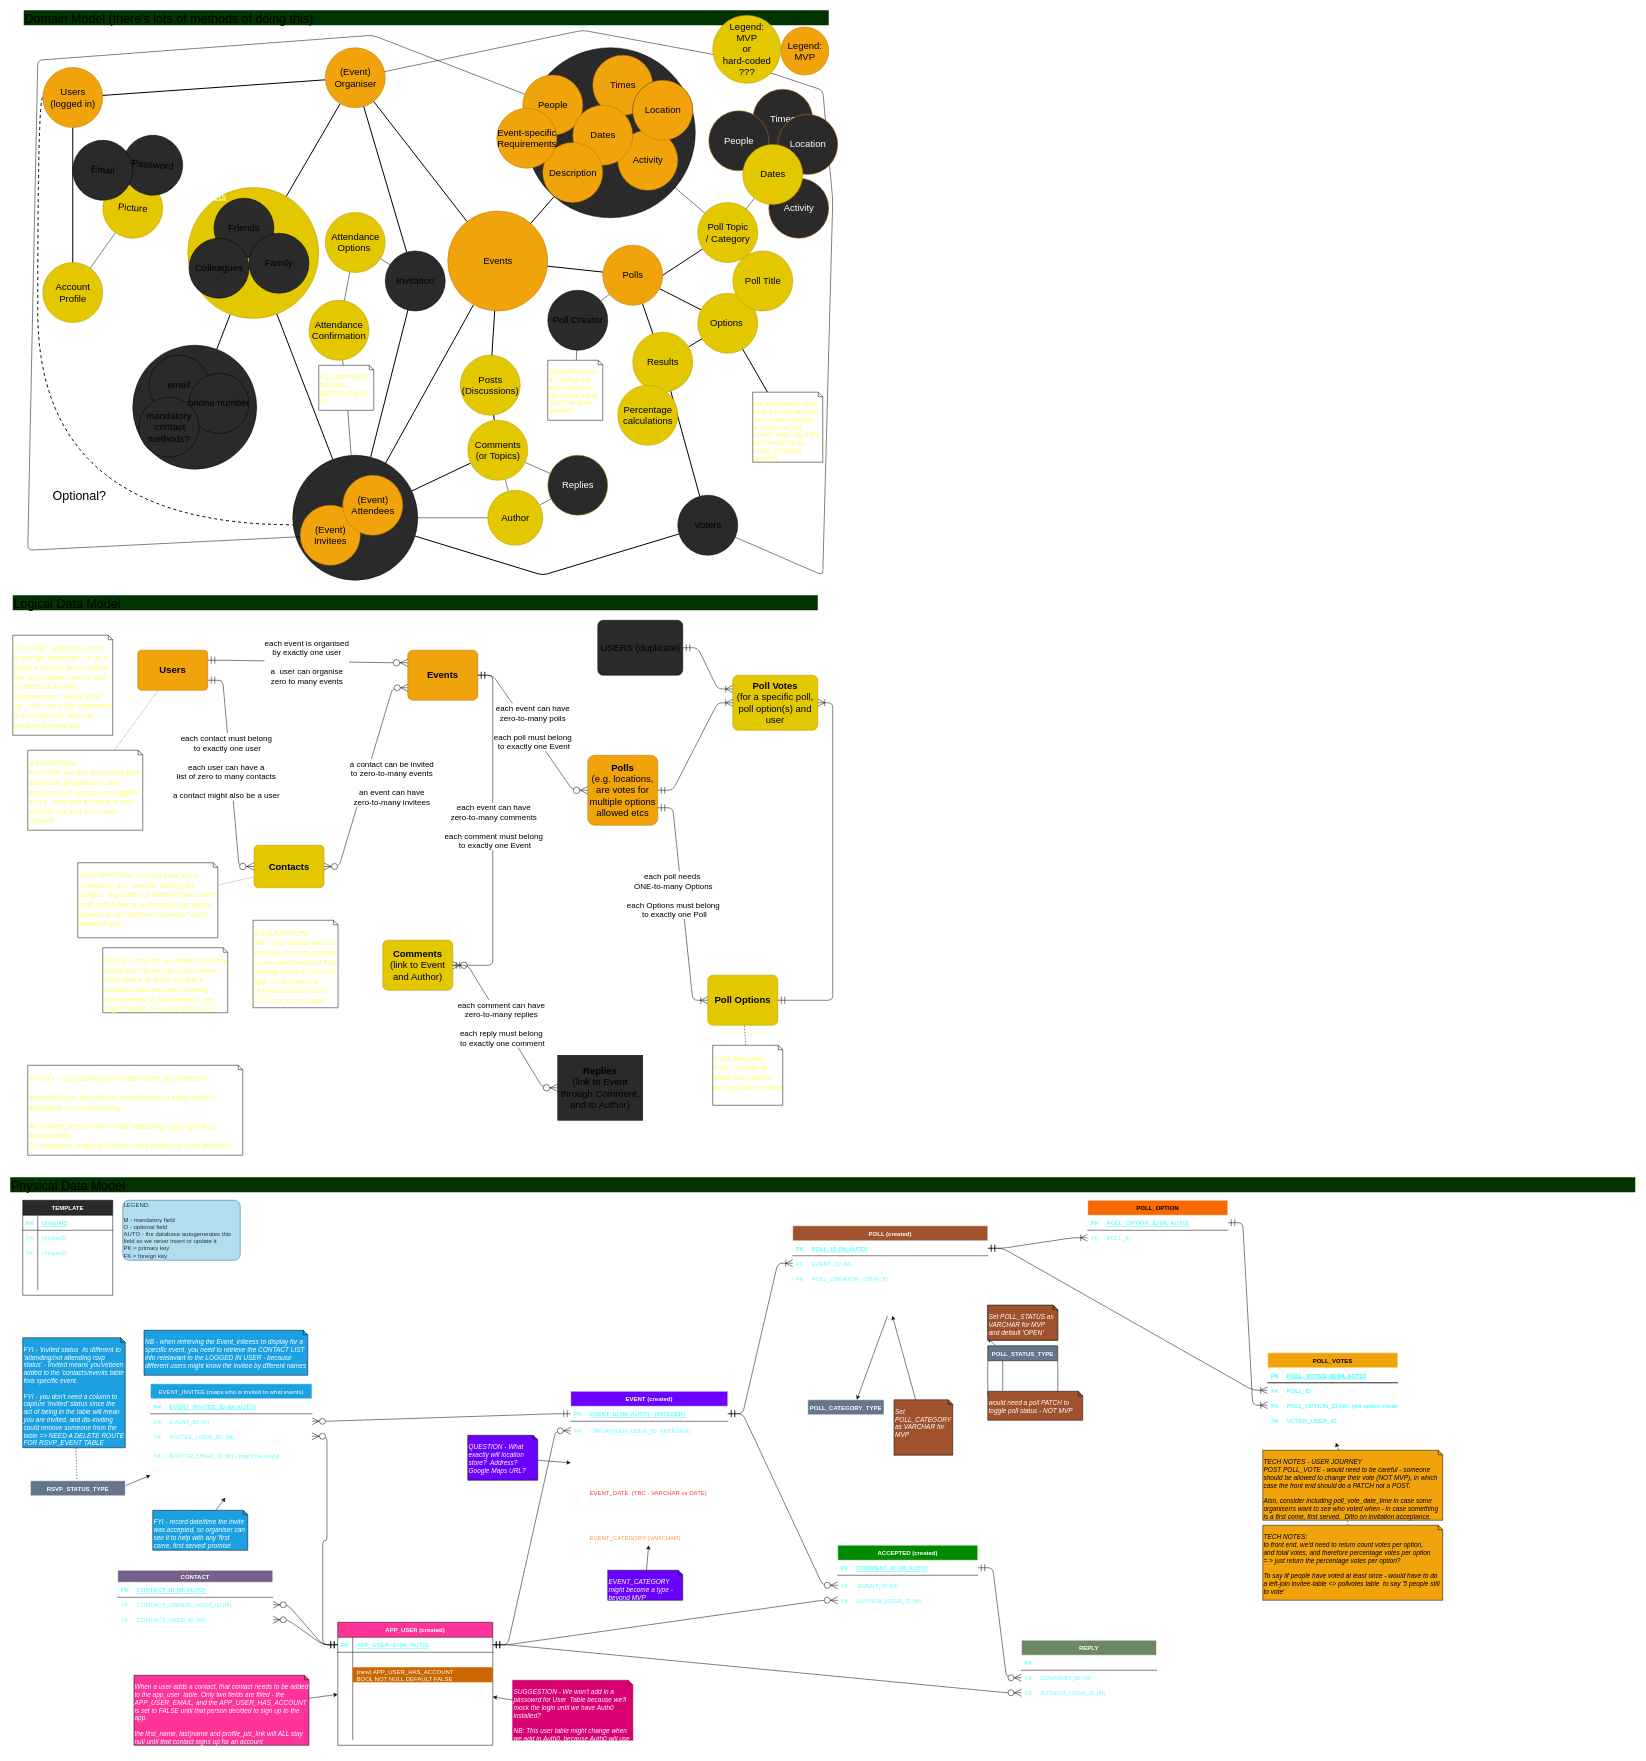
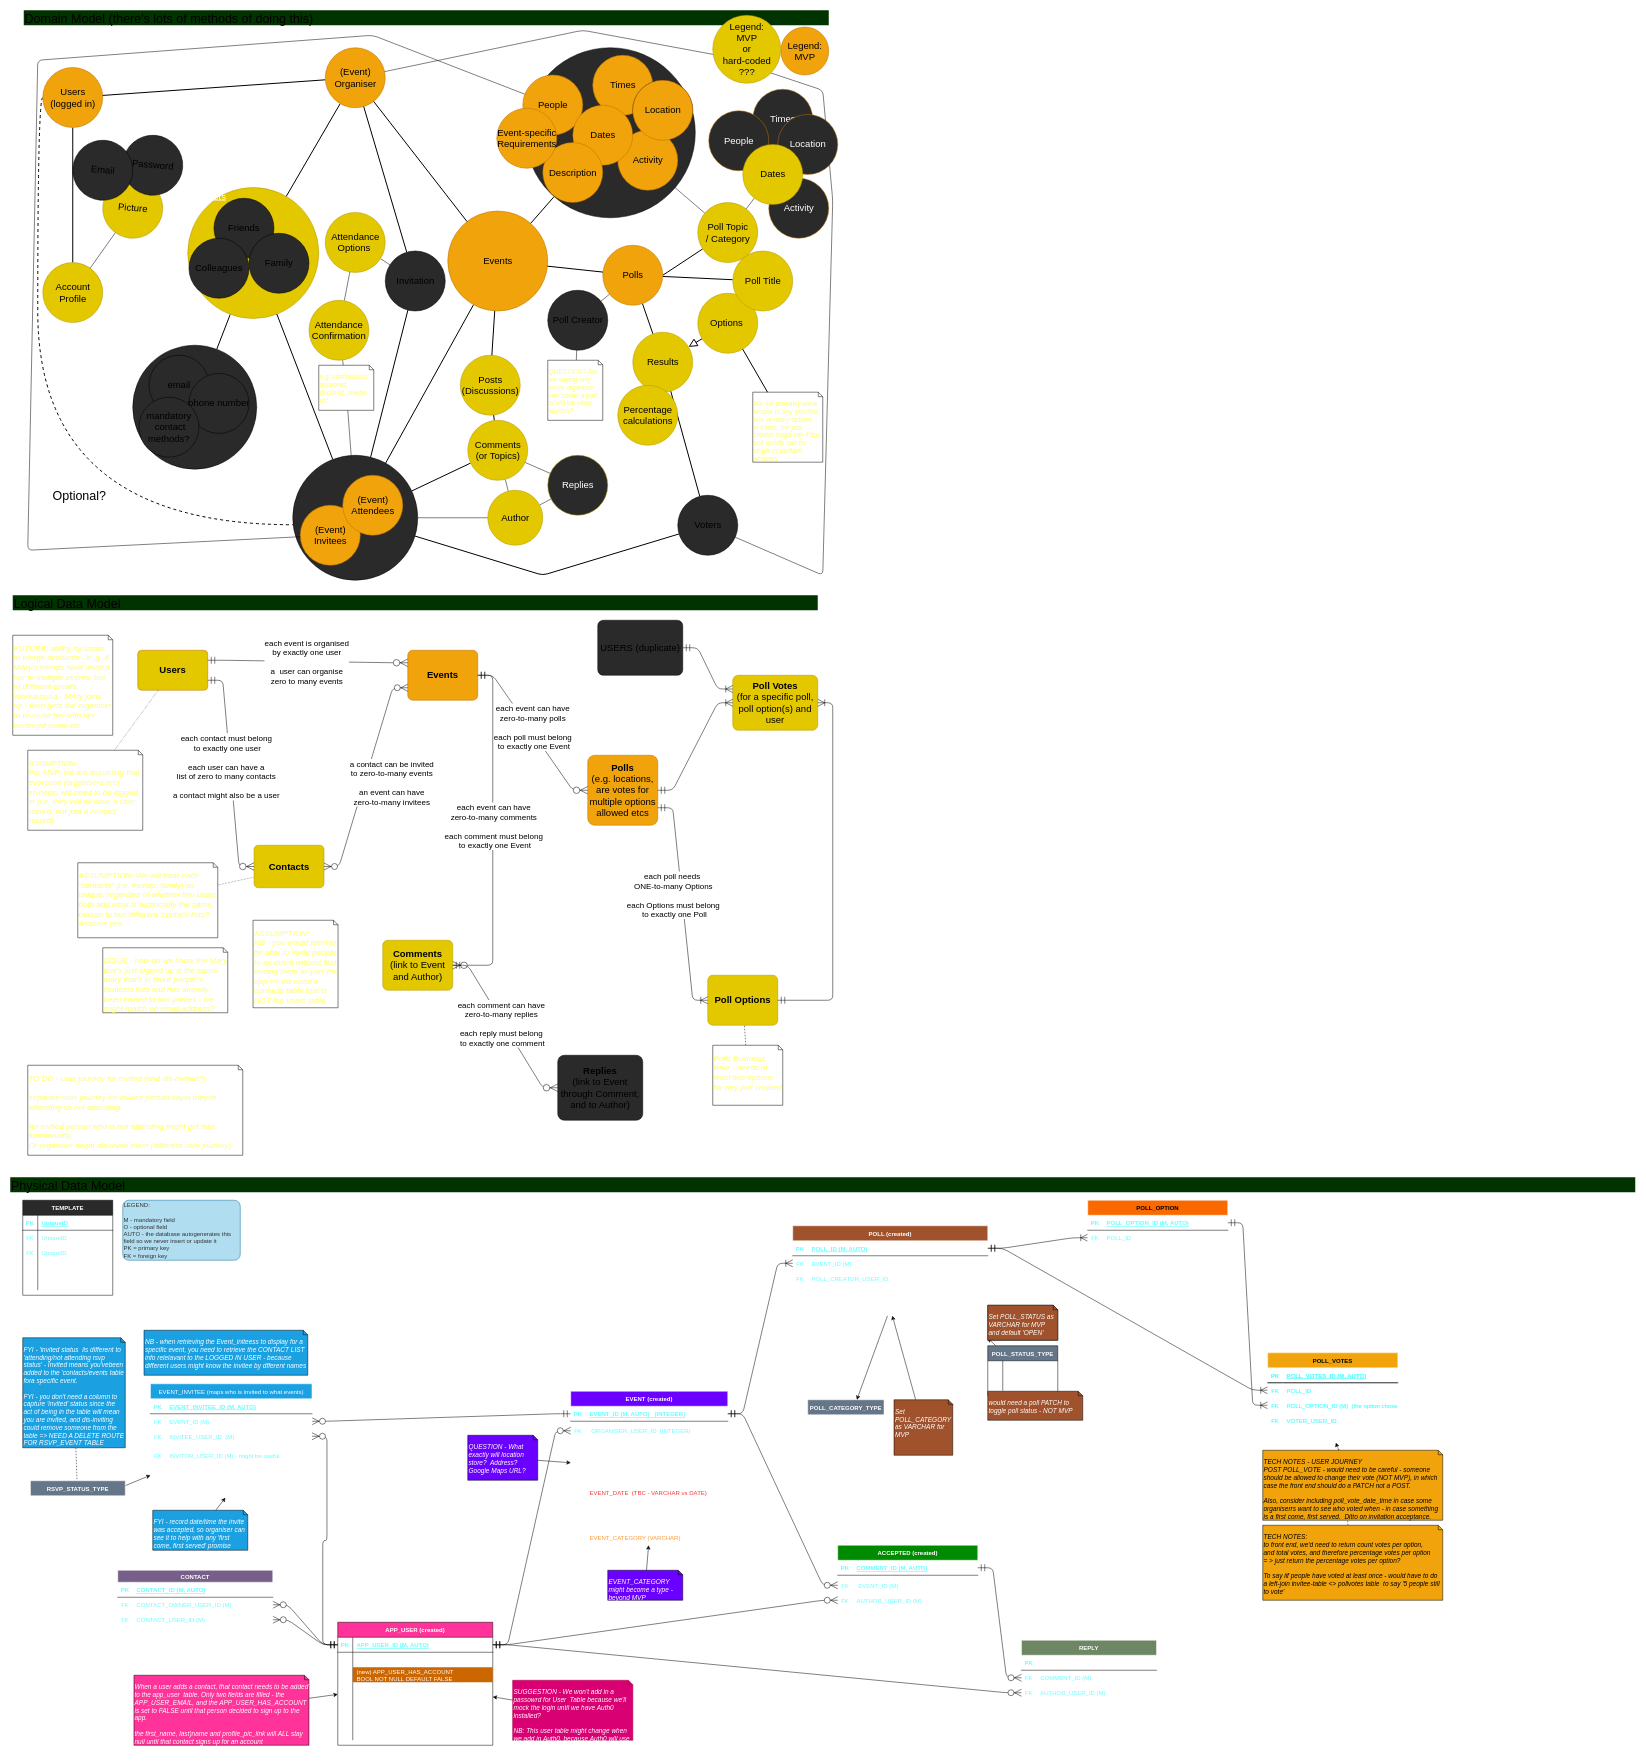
edge "Polls" -- "Options": now "Polls" -- "Poll Title"
edge "Options" -- "Results": arrowhead none -> block
node "Users": fillcolor #f0a30a -> #e3c800
node "Replies (link to Event through Comment, and to Author)": shape rectangle -> rounded rectangle
